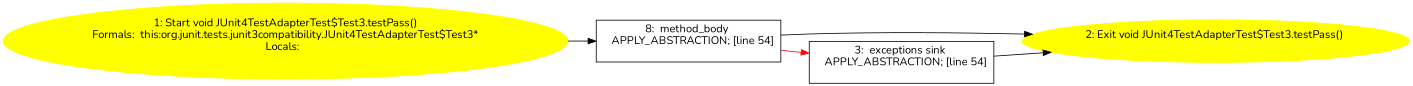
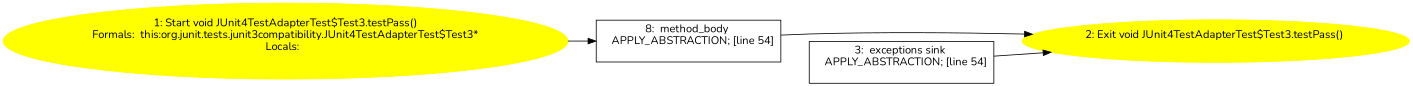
edge "8:  method_body APPLY_ABSTRACTION; [line 54]" -> "3:  exceptions sink APPLY_ABSTRACTION; [line 54]": removed
